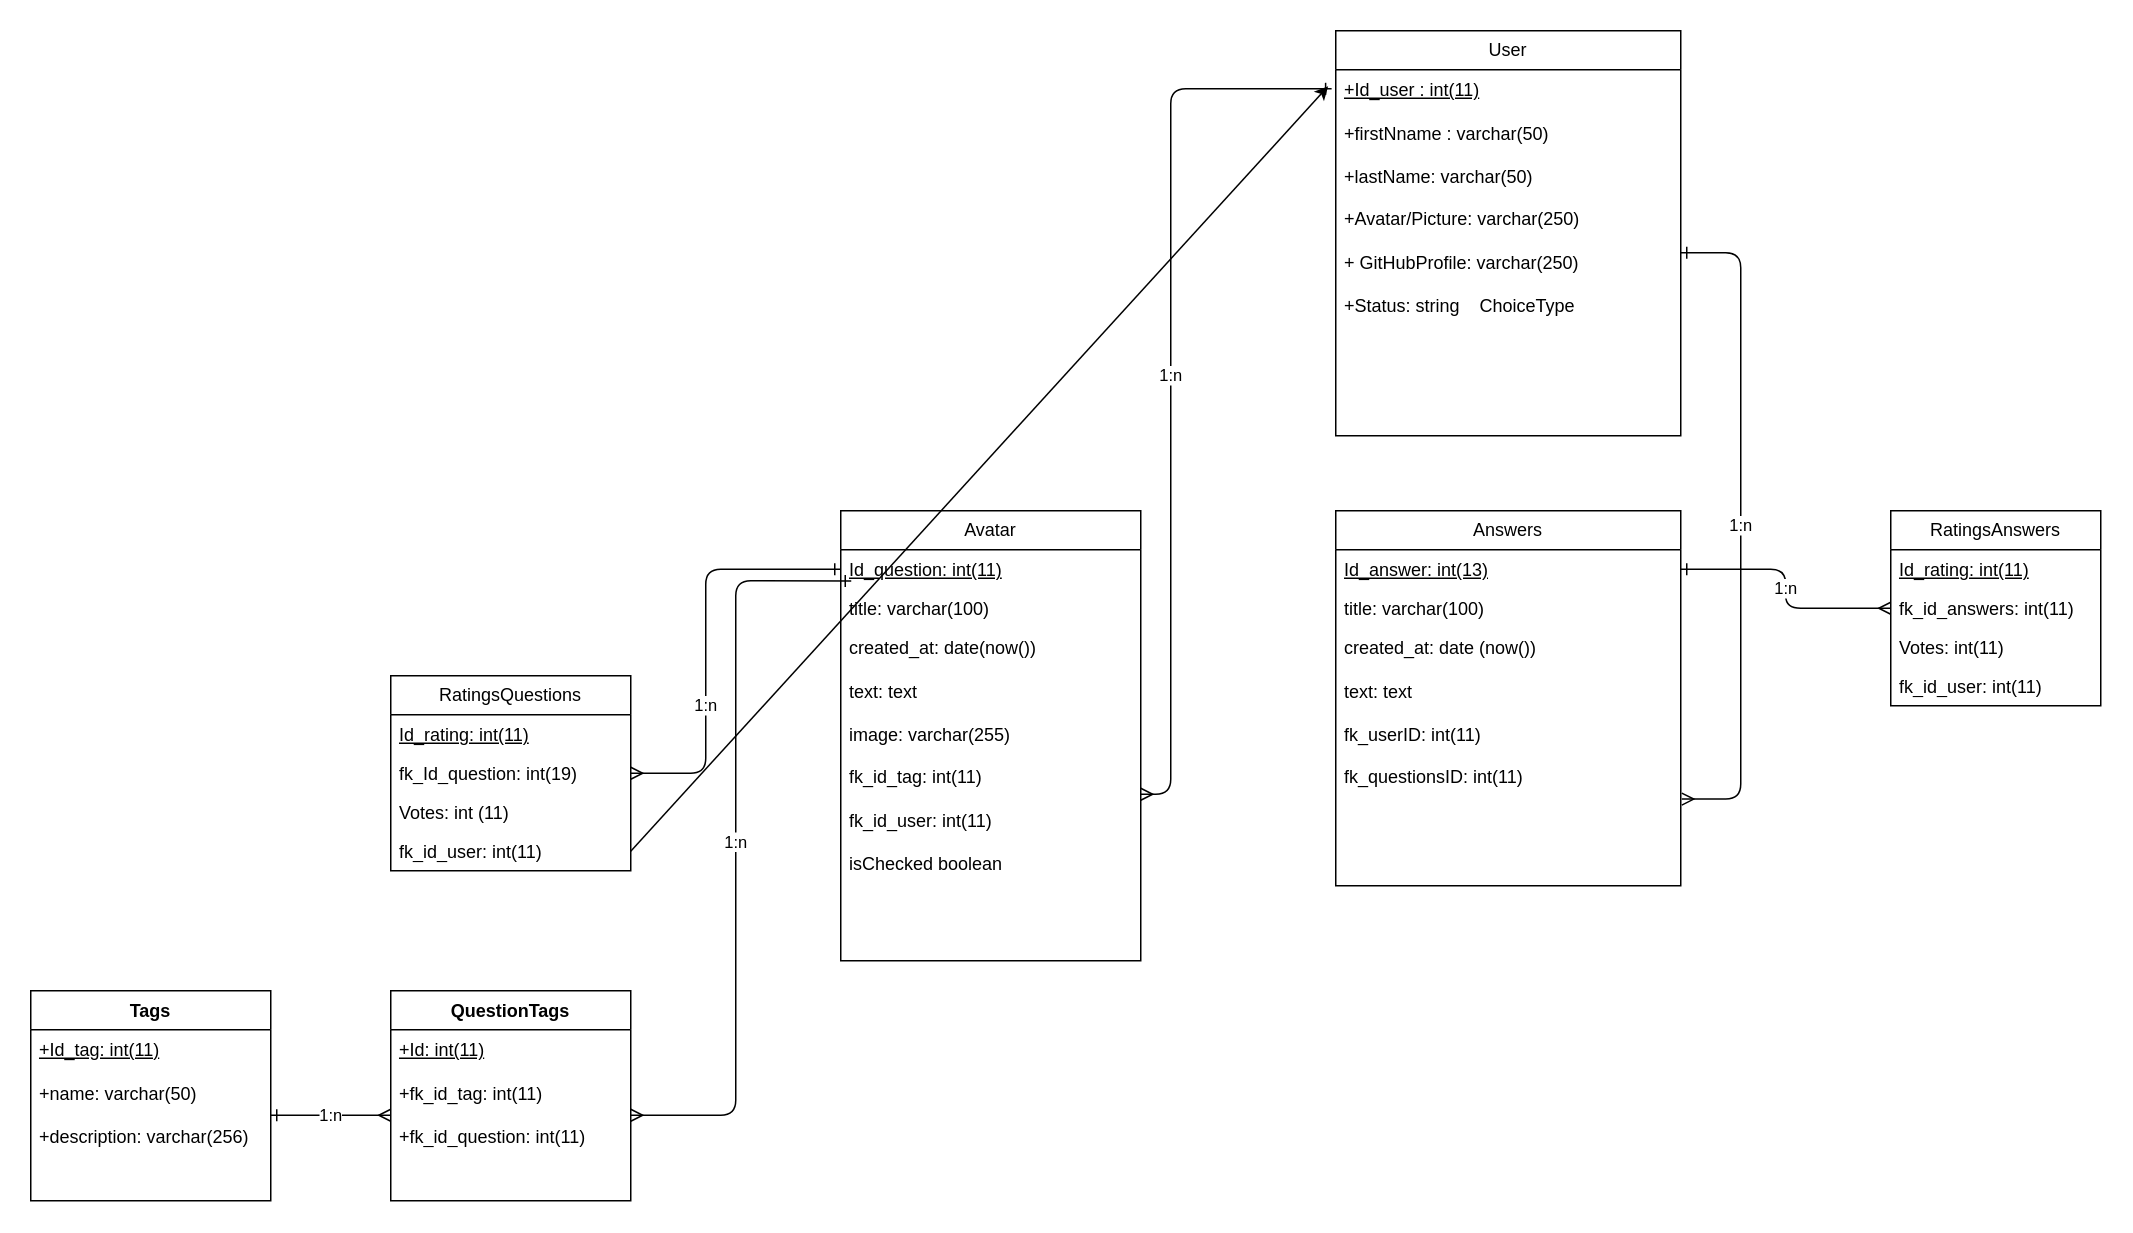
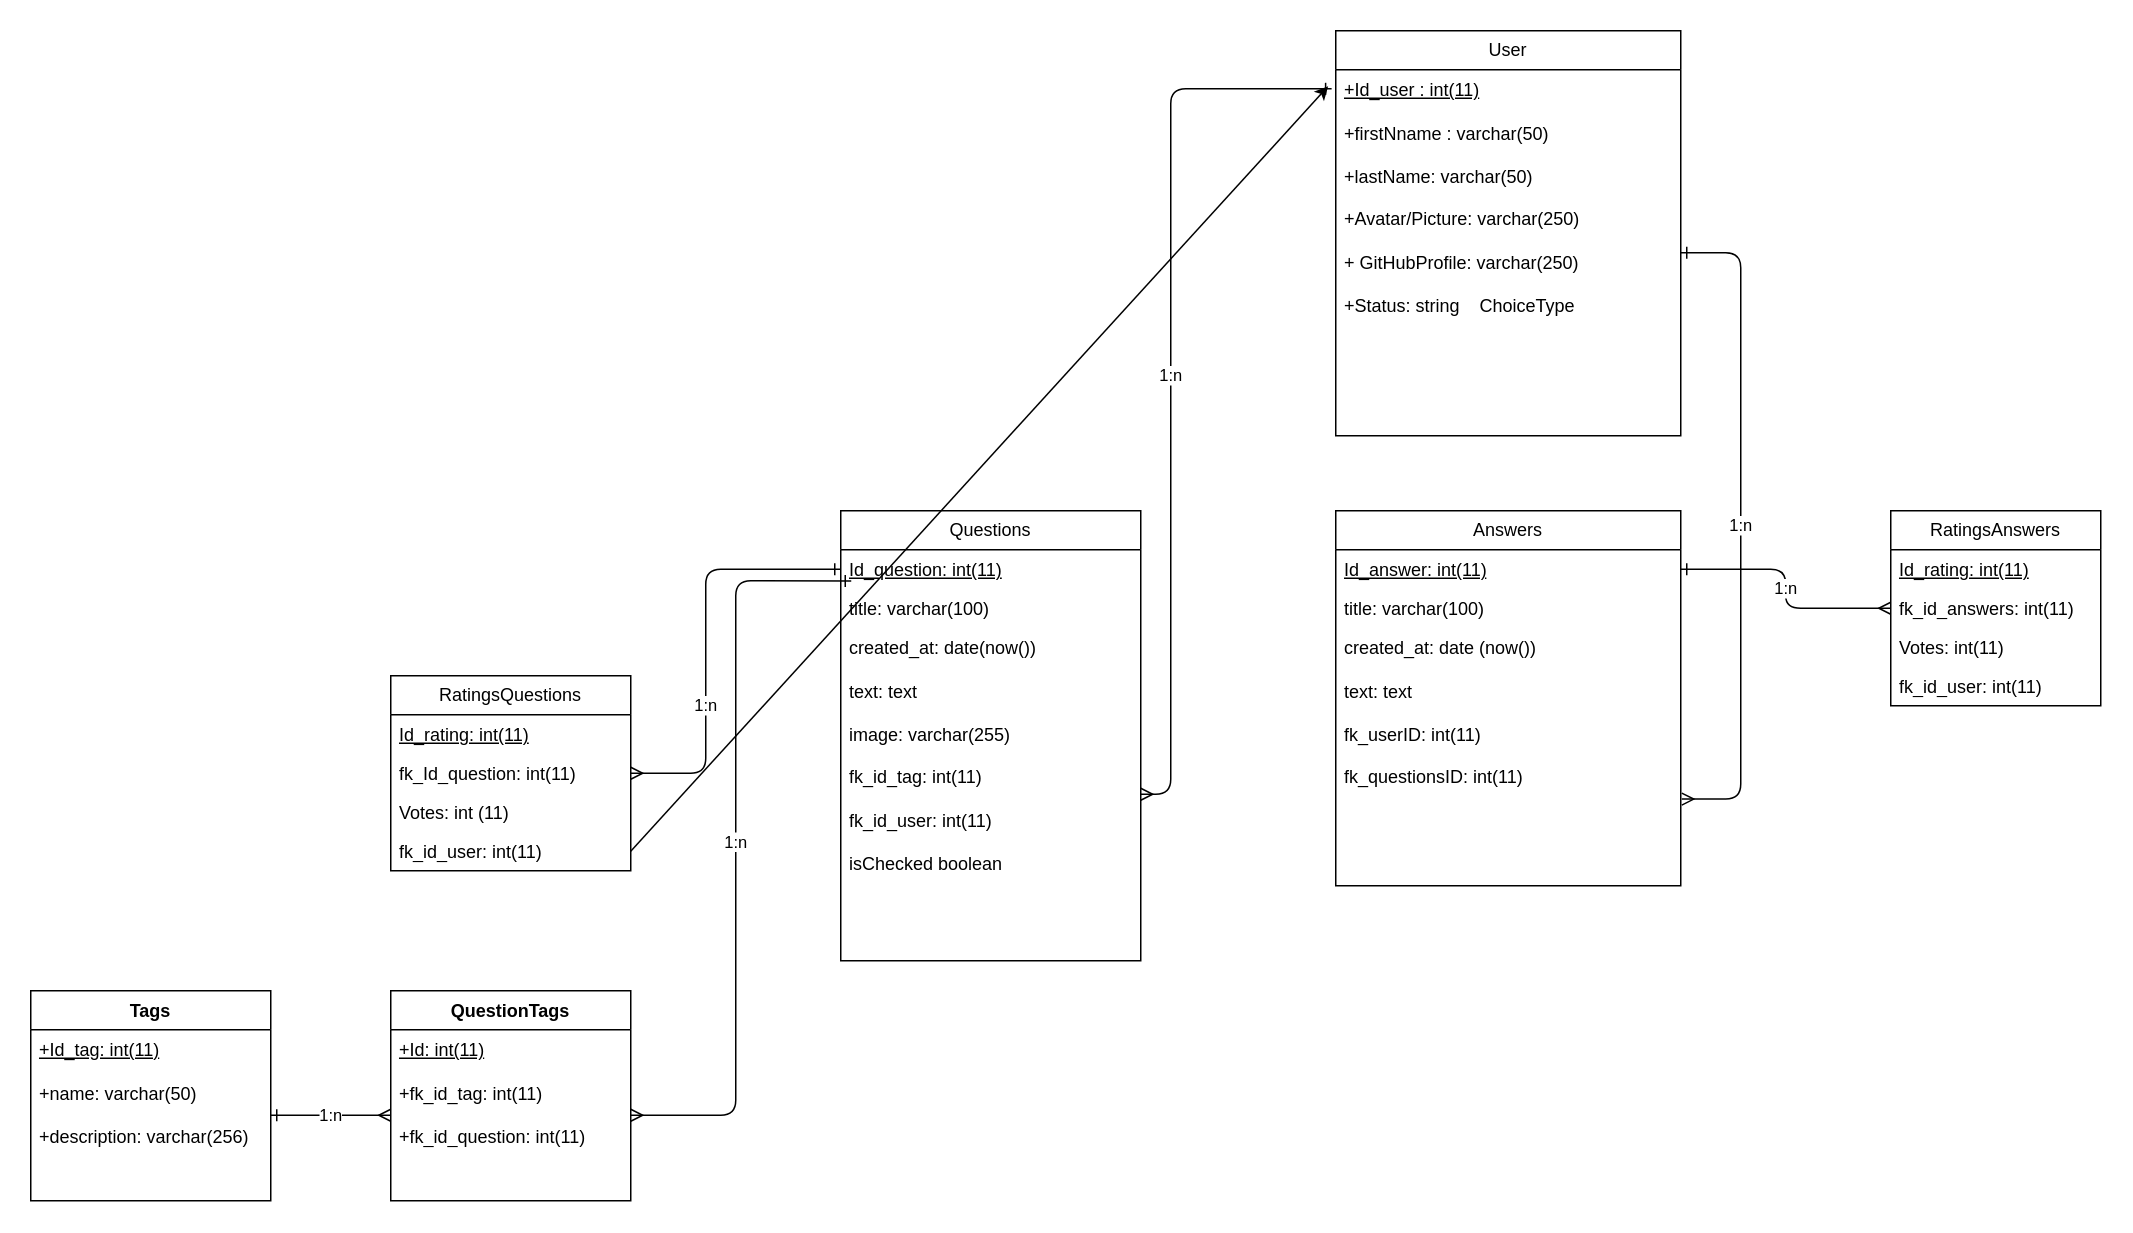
node "Avatar": label "Avatar" -> "Questions"
node "Id_answer: int(13)": label "Id_answer: int(13)" -> "Id_answer: int(11)"
node "fk_Id_question: int(19)": label "fk_Id_question: int(19)" -> "fk_Id_question: int(11)"
